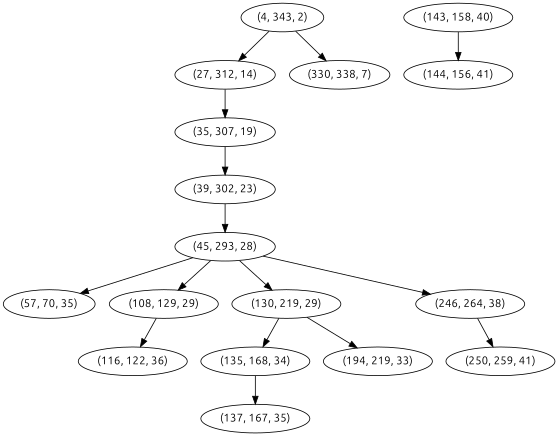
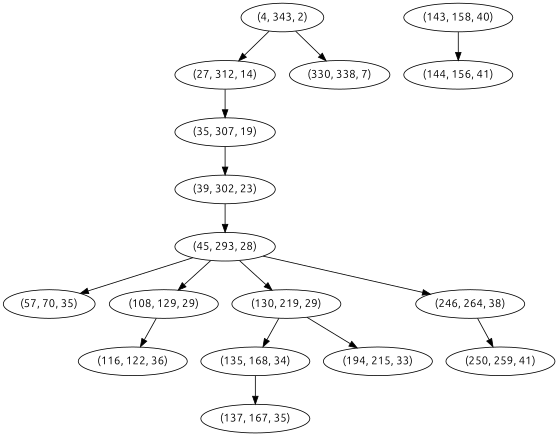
node "(194, 219, 33)": label "(194, 219, 33)" -> "(194, 215, 33)"
